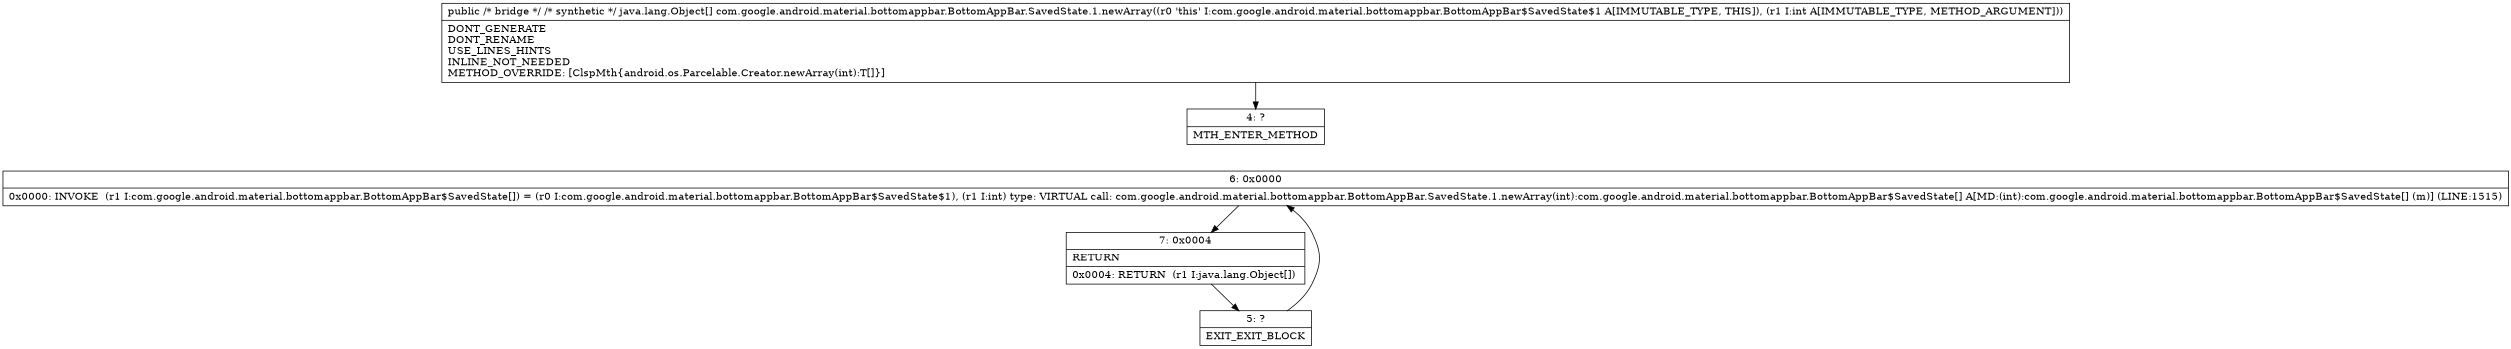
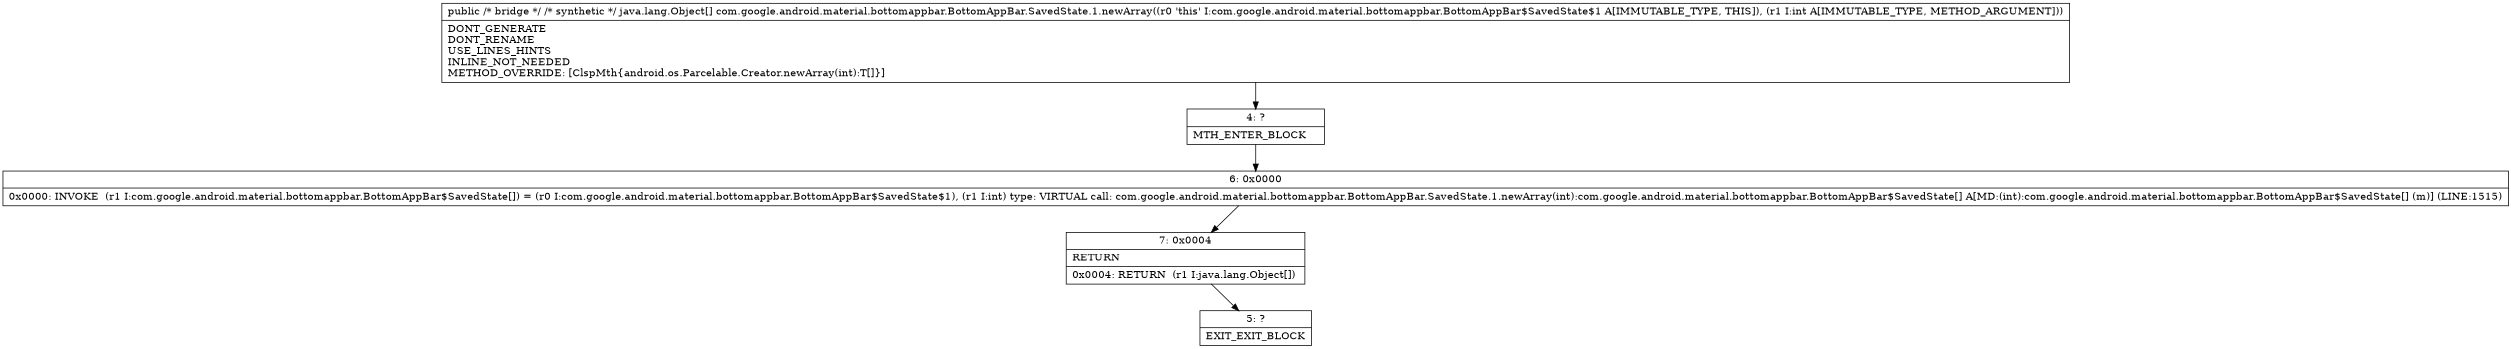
node "4: ?": text "MTH_ENTER_METHOD" -> "MTH_ENTER_BLOCK"
edge "5: ?" -> "6: 0x0000": now "4: ?" -> "6: 0x0000"
